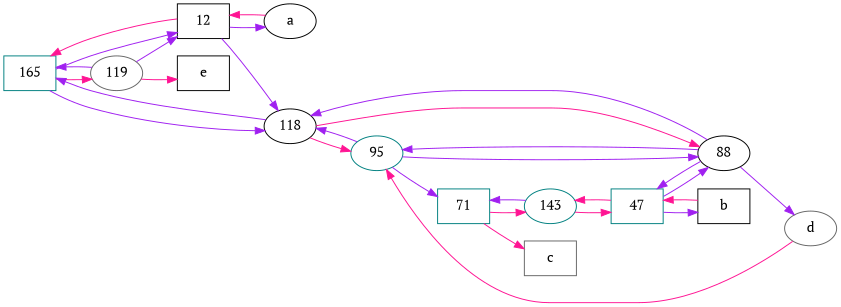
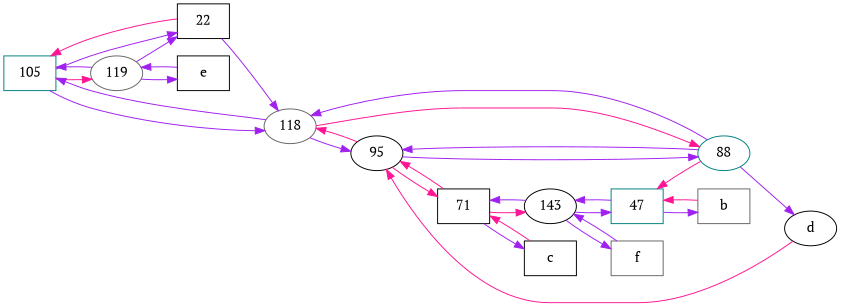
node "12": label "12" -> "22"
node "a": removed
edge "e" -> "119": added
node "165": label "165" -> "105"
edge "119" -> "e": color deeppink -> purple
node "118": color black -> gray40
edge "95" -> "118": color purple -> deeppink
edge "118" -> "95": color deeppink -> purple
node "95": color teal -> black
node "88": color black -> teal
edge "88" -> "47": color purple -> deeppink
edge "71" -> "95": added
edge "95" -> "71": color purple -> deeppink
edge "47" -> "88": removed
edge "47" -> "143": color deeppink -> purple
node "71": color teal -> black
node "143": color teal -> black
node "b": color black -> gray40
edge "143" -> "47": color deeppink -> purple
node "d": color gray40 -> black
edge "c" -> "71": added
edge "71" -> "c": color deeppink -> purple
node "c": color gray40 -> black
node "f": added
